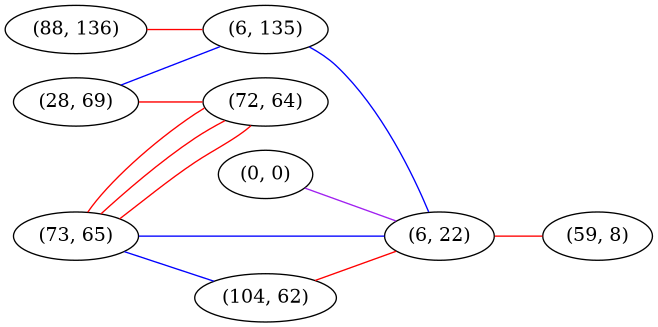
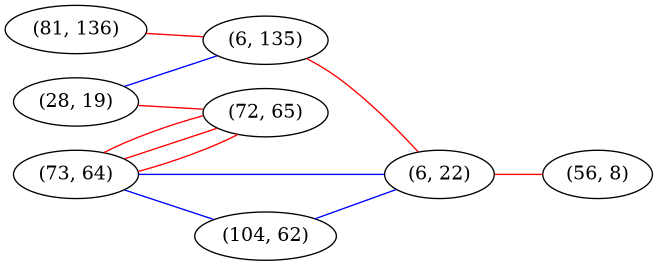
node "(88, 136)": label "(88, 136)" -> "(81, 136)"
node "(28, 69)": label "(28, 69)" -> "(28, 19)"
node "(72, 64)": label "(72, 64)" -> "(72, 65)"
edge "(6, 135)" -- "(6, 22)": color blue -> red
node "(0, 0)": removed
node "(73, 65)": label "(73, 65)" -> "(73, 64)"
node "(59, 8)": label "(59, 8)" -> "(56, 8)"
edge "(6, 22)" -- "(104, 62)": color red -> blue
